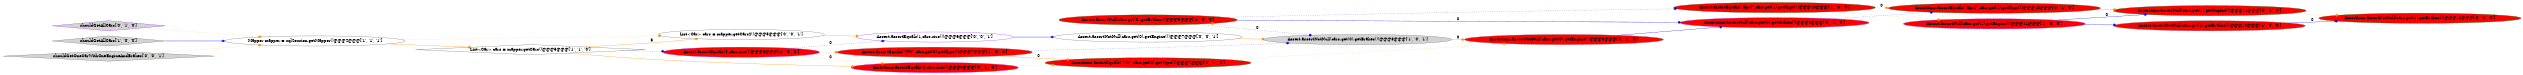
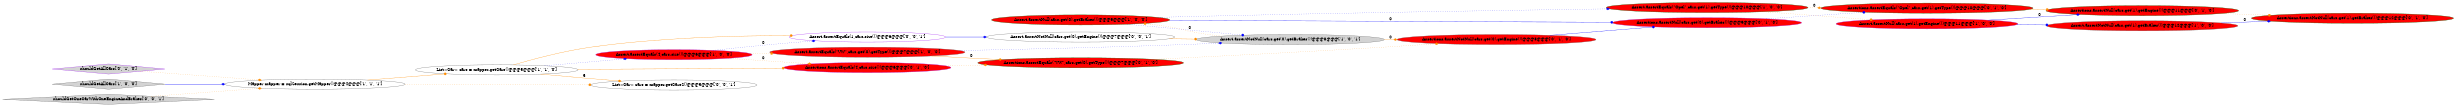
edge "List<Car> cars = mapper.getCars2()@@@5@@@['0', '0', '1']" -> "Assert.assertEquals(1,cars.size())@@@6@@@['0', '0', '1']": now "List<Car> cars = mapper.getCars()@@@5@@@['1', '1', '0']" -> "Assert.assertEquals(1,cars.size())@@@6@@@['0', '0', '1']"
node "List<Car> cars = mapper.getCars()@@@5@@@['1', '1', '0']": shape diamond -> ellipse
